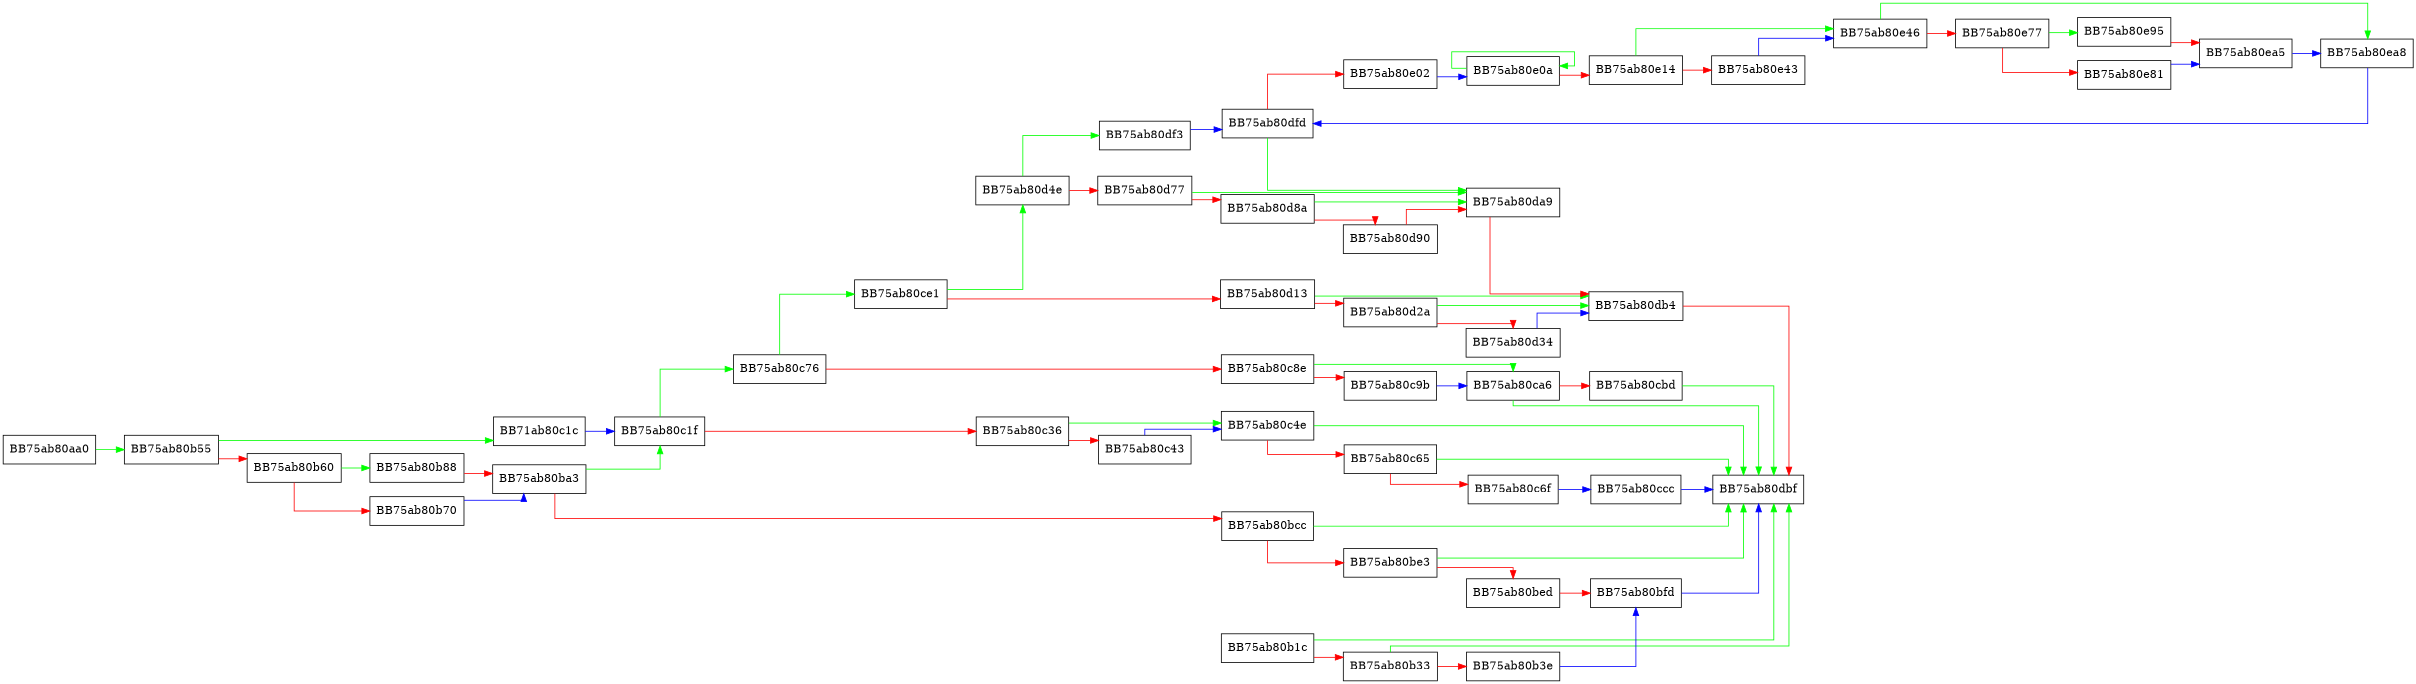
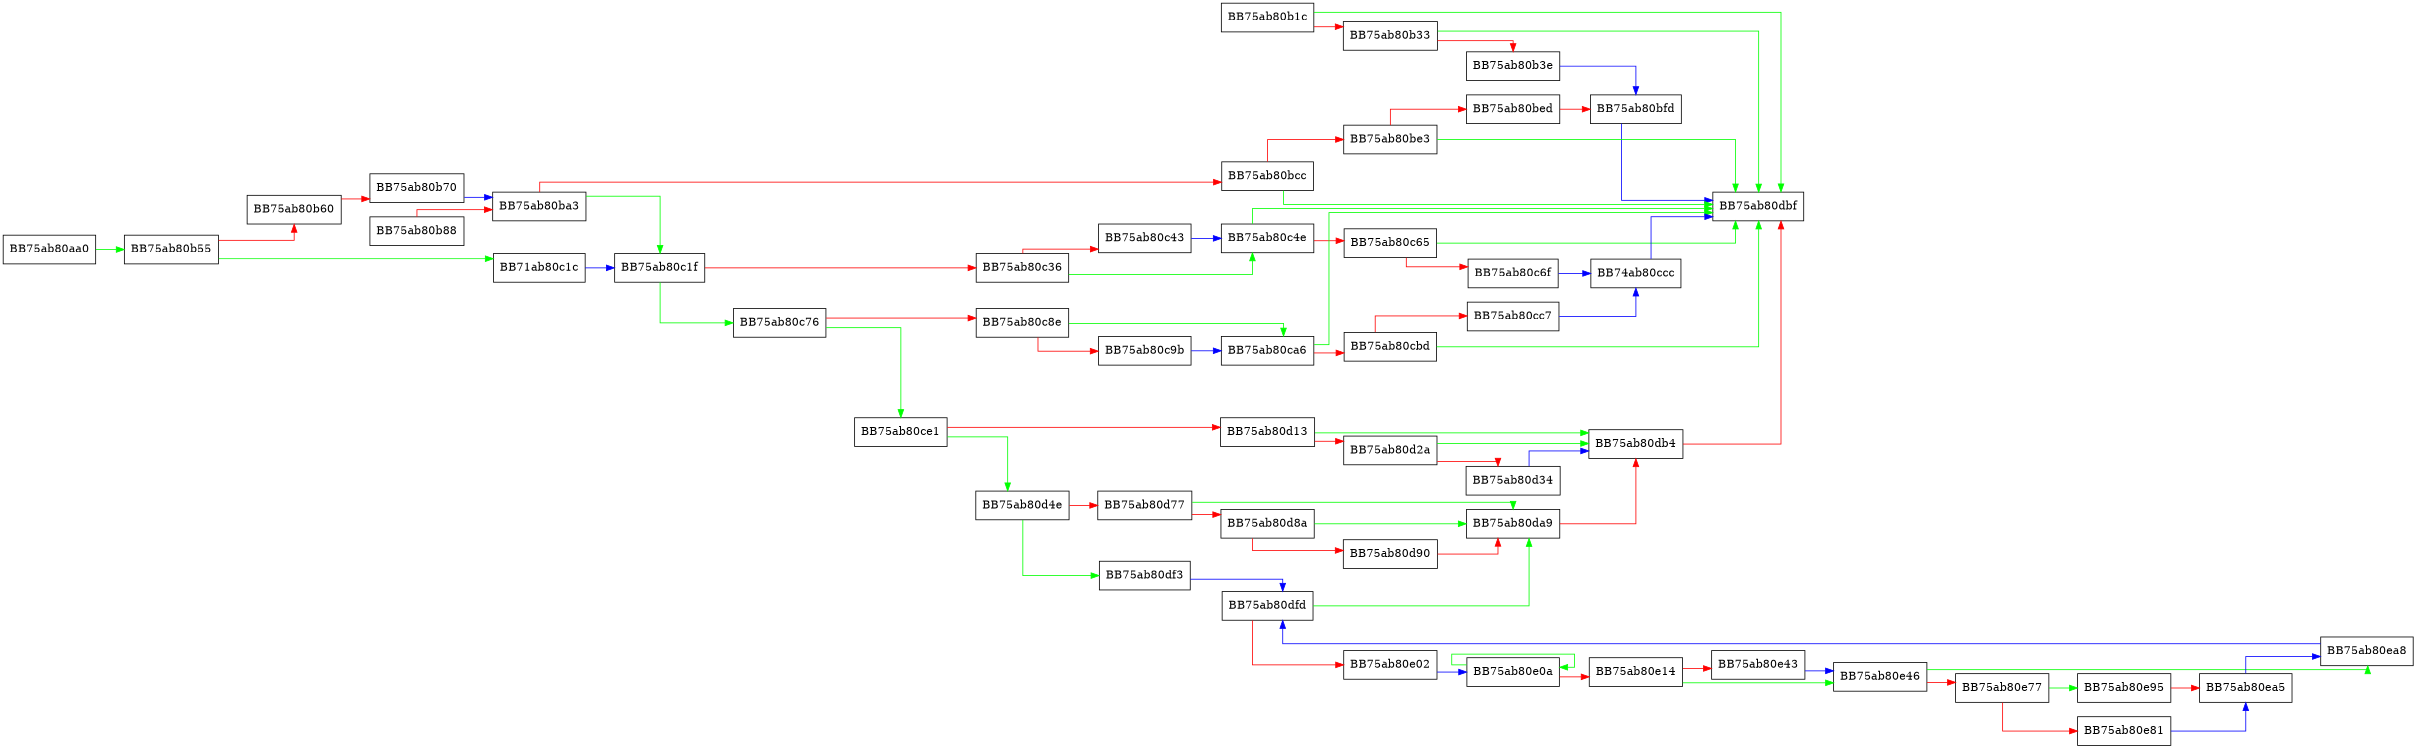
node "BB75ab80cc7": added
edge "BB75ab80b60" -> "BB75ab80b88": removed
node "BB75ab80ccc": label "BB75ab80ccc" -> "BB74ab80ccc"
